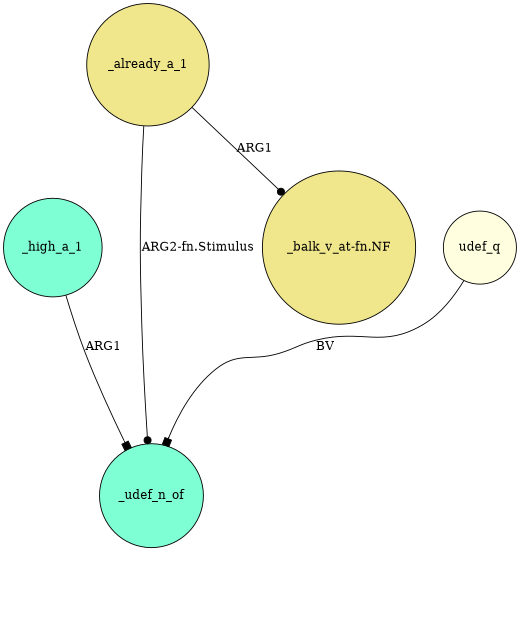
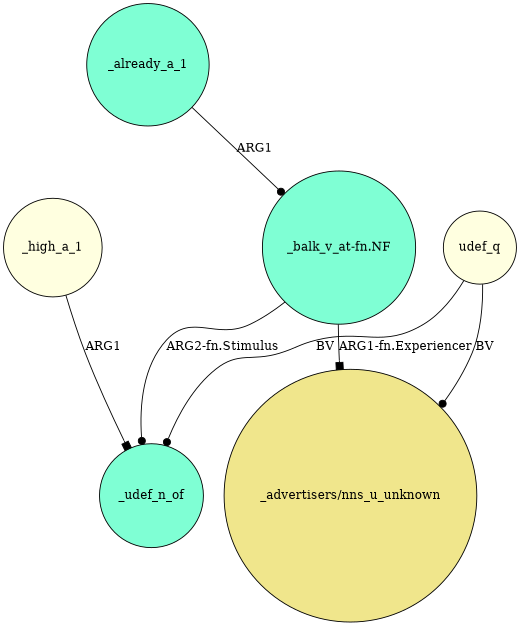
node "_already_a_1": fillcolor khaki -> aquamarine
node "_high_a_1": fillcolor aquamarine -> lightyellow
node "_balk_v_at-fn.NF": fillcolor khaki -> aquamarine
edge "_already_a_1" -> "_udef_n_of": now "_balk_v_at-fn.NF" -> "_udef_n_of"
edge "udef_q" -> "_udef_n_of": arrowhead box -> dot
node "_advertisers/nns_u_unknown": added
